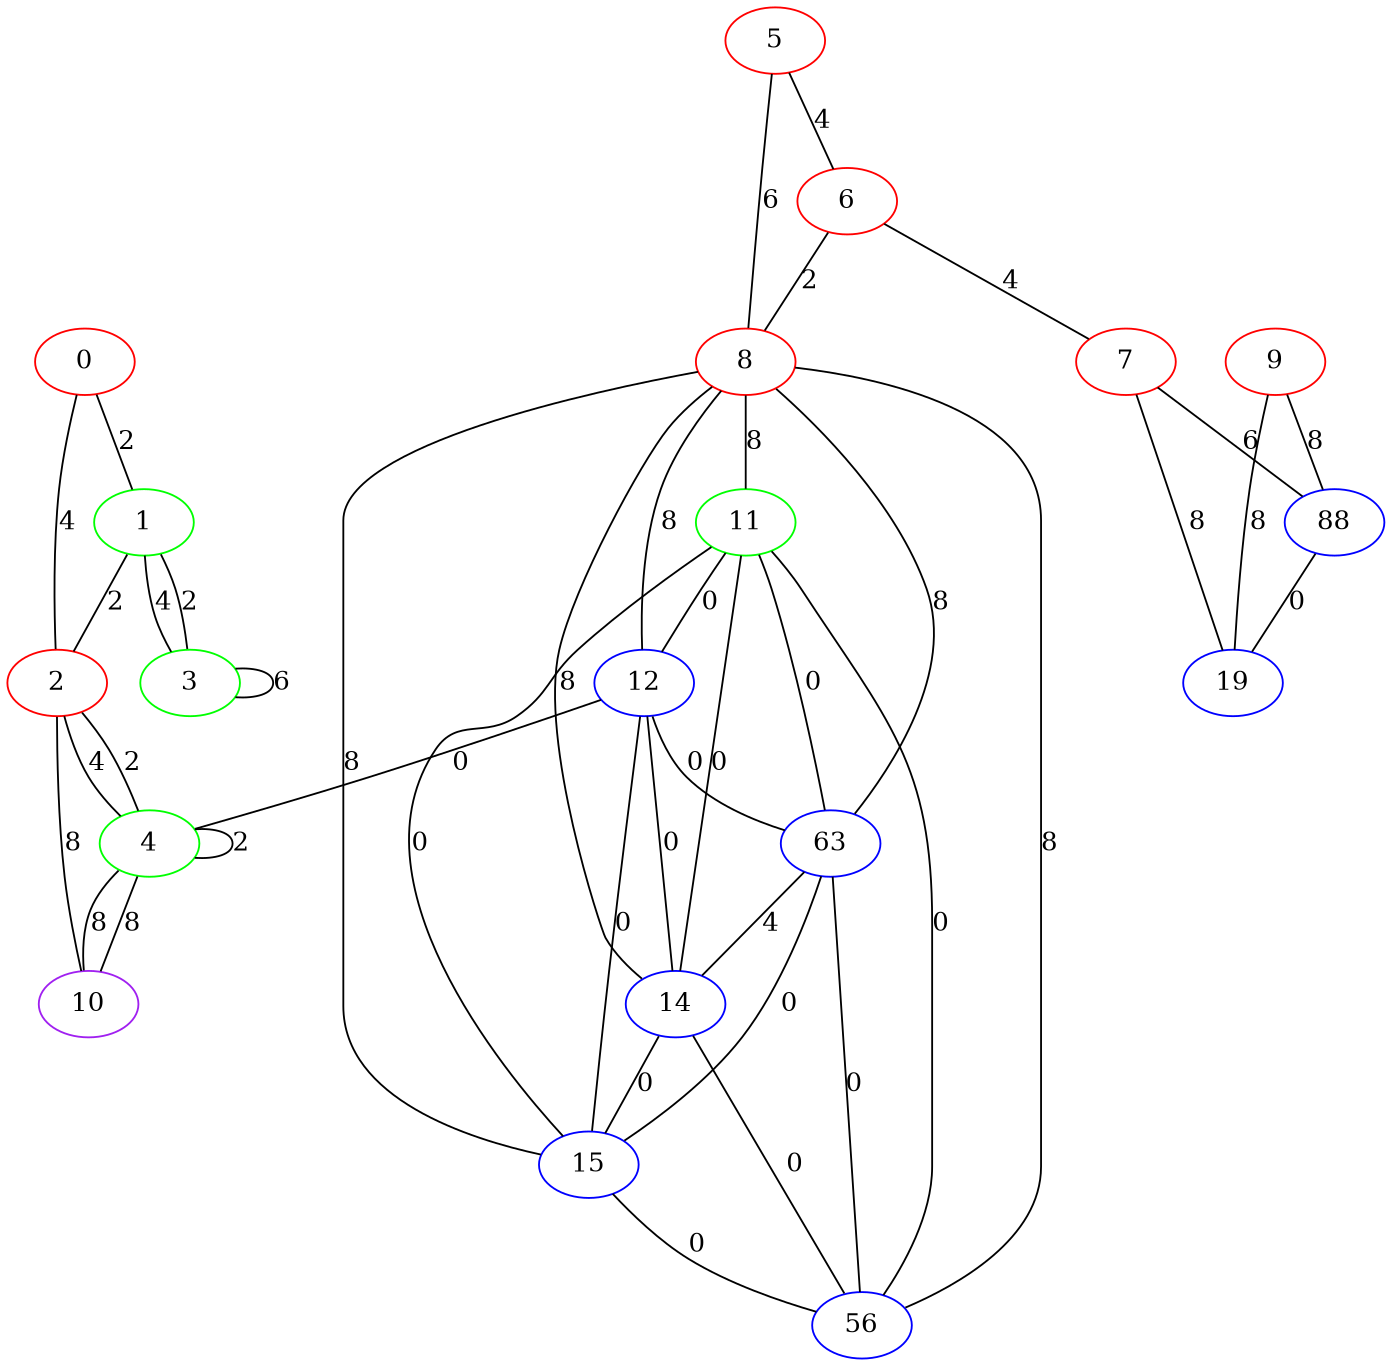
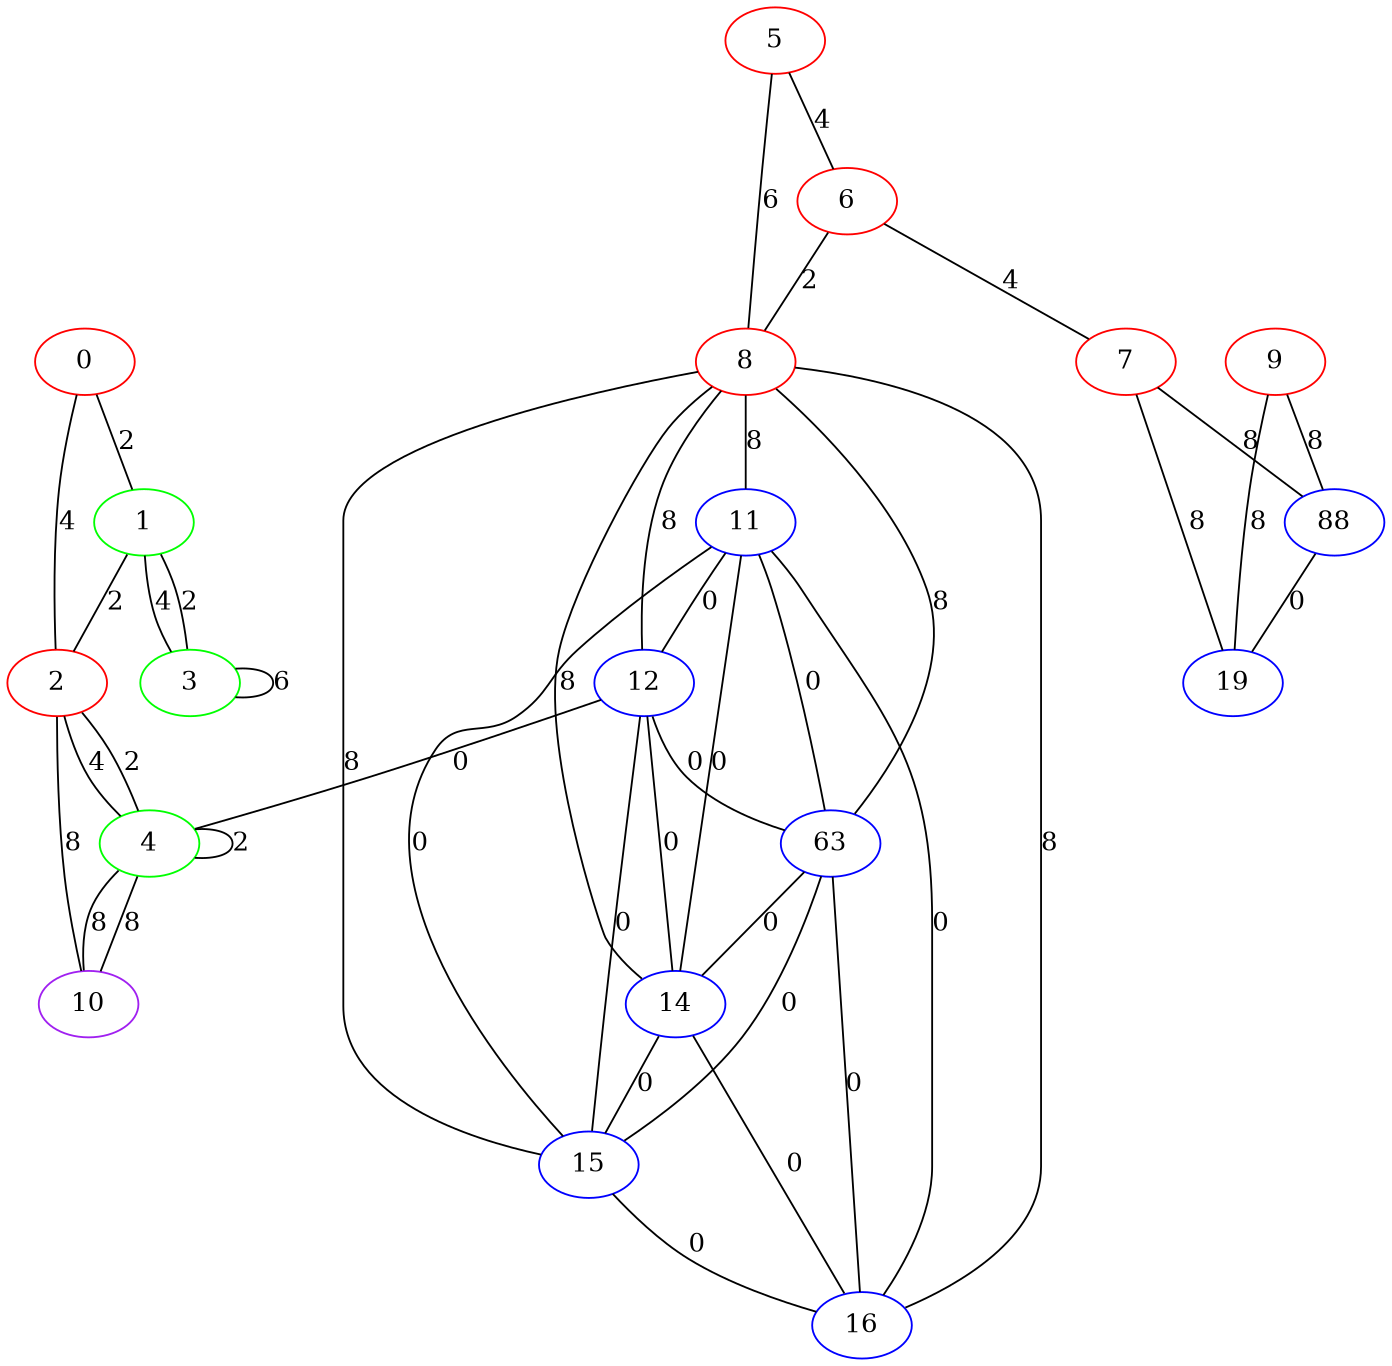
edge "7" -- "88": label "6" -> "8"
node "11": color green -> blue
edge "63" -- "14": label "4" -> "0"
node "56": label "56" -> "16"
